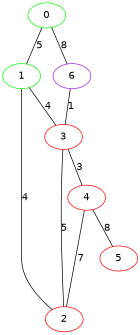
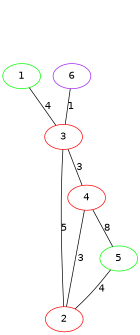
node "0": removed
edge "1" -- "2": now "5" -- "2"
edge "4" -- "2": label "7" -> "3"
node "5": color red -> green
